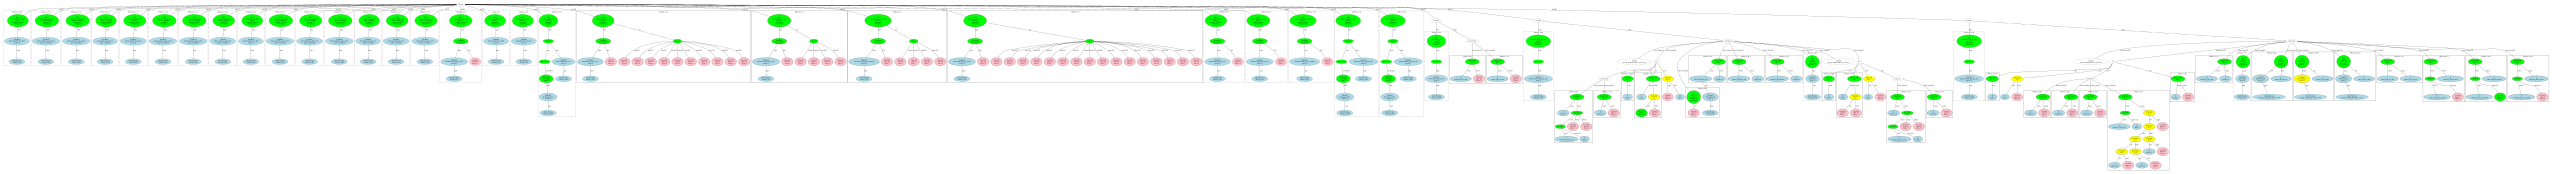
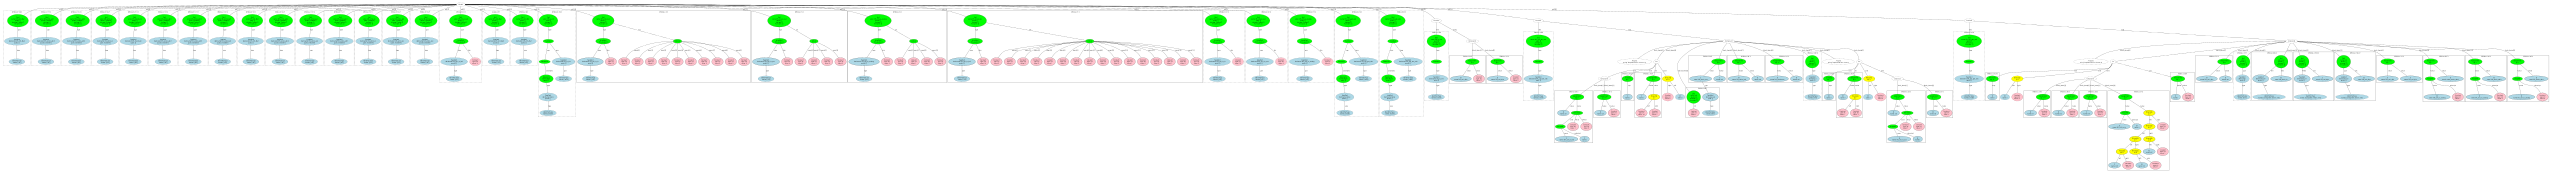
edge "FileAST" -- "Decl name: lift_ctrl_dly1 quals: [] storage: [] funcspec: []": added, label "ext[20]"
node "TypeDecl declname: in1 quals: []": fillcolor yellow -> lightblue
node "ID name: lift_simio_adc2": label "ID name: lift_simio_adc2" -> "ID name: name_simio_adc2"
node "Constant type: int value: 2": fillcolor green -> pink
node "Constant type: int value: 14": fillcolor green -> pink
